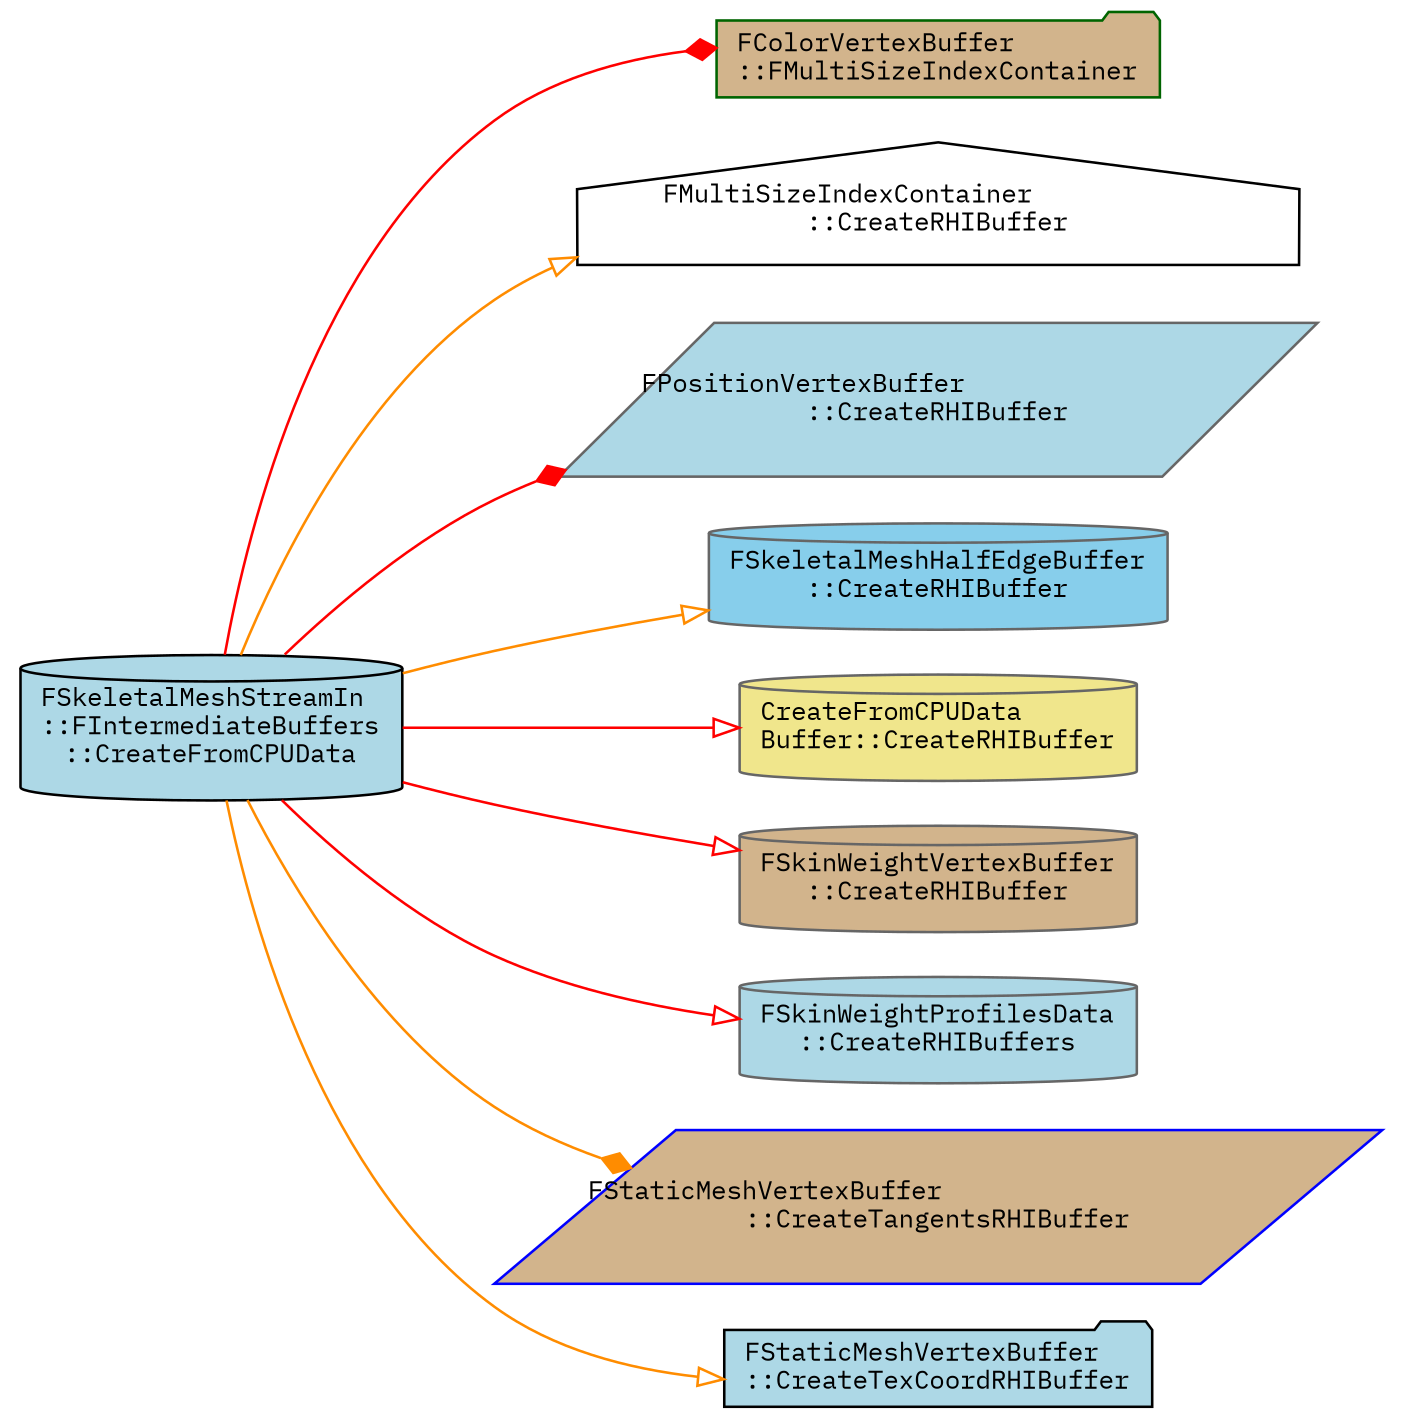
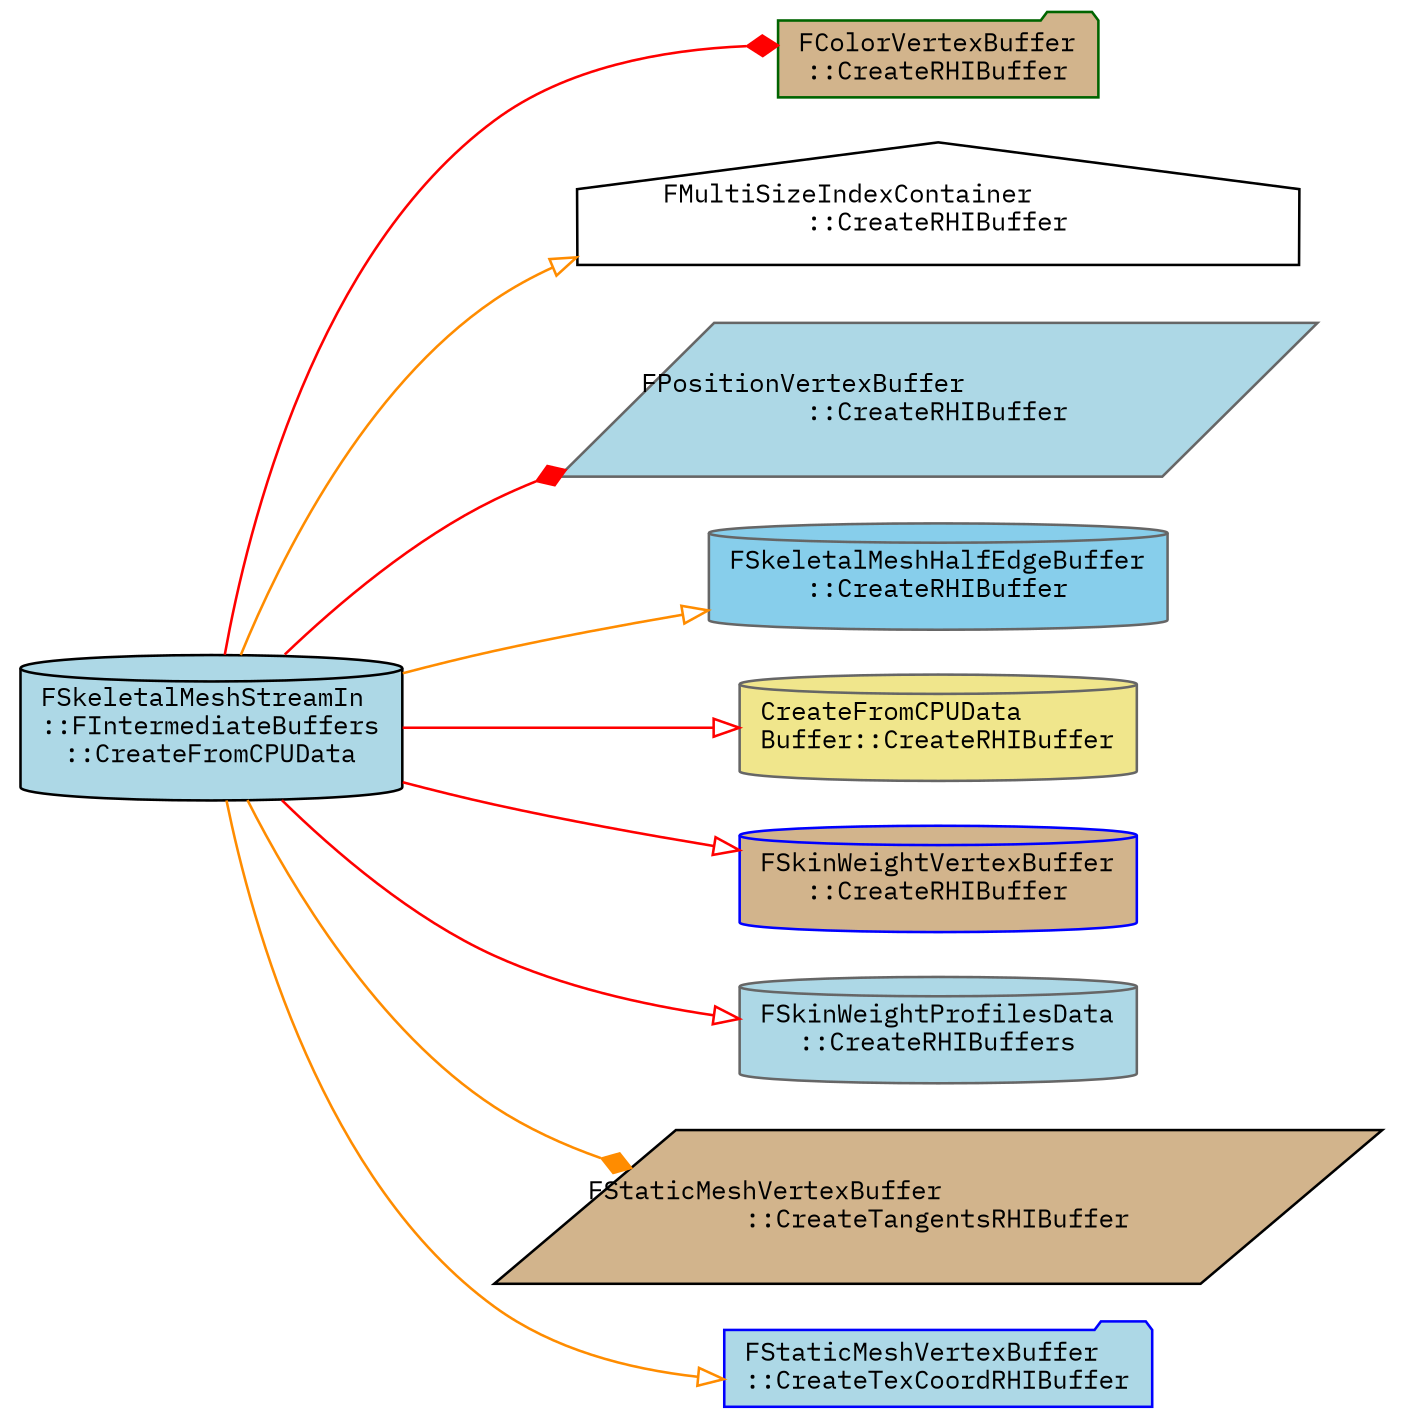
node "FColorVertexBuffer ::FMultiSizeIndexContainer": label "FColorVertexBuffer ::FMultiSizeIndexContainer" -> "FColorVertexBuffer ::CreateRHIBuffer"
node "FSkinWeightVertexBuffer ::CreateRHIBuffer": color gray40 -> blue
node "FStaticMeshVertexBuffer ::CreateTangentsRHIBuffer": color blue -> black
node "FStaticMeshVertexBuffer ::CreateTexCoordRHIBuffer": color black -> blue
